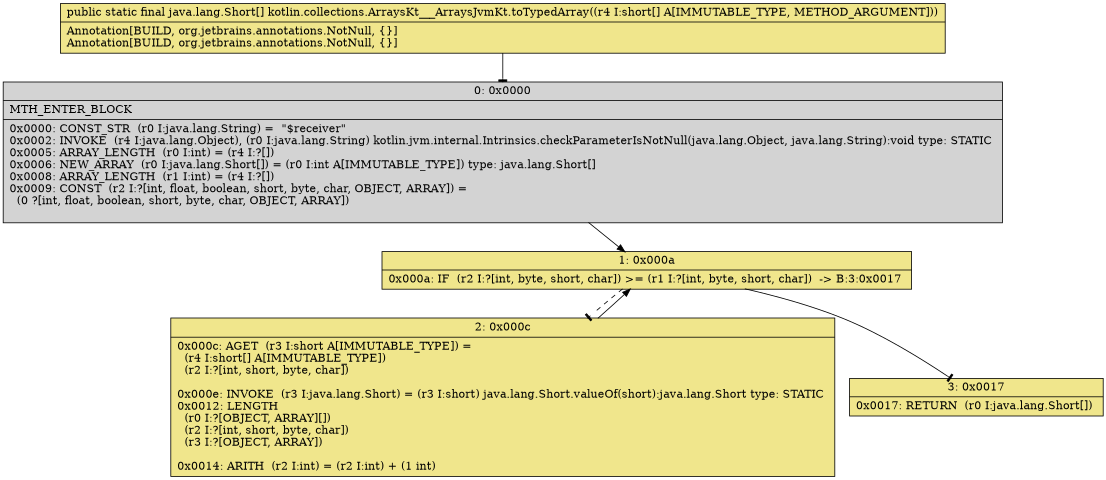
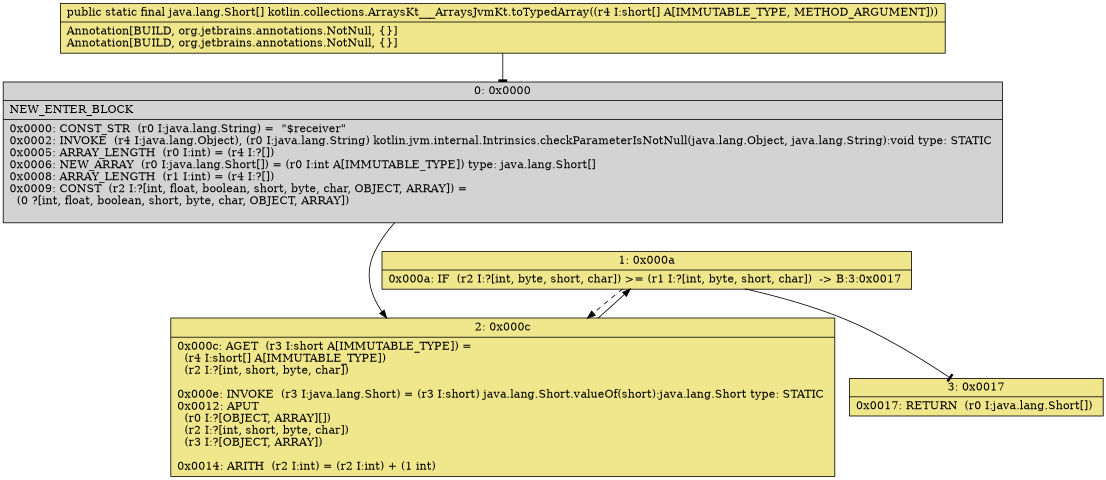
node "0: 0x0000": text "MTH_ENTER_BLOCK" -> "NEW_ENTER_BLOCK"
edge "0: 0x0000" -> "1: 0x000a": now "0: 0x0000" -> "2: 0x000c"
edge "1: 0x000a" -> "2: 0x000c": arrowhead tee -> normal
node "2: 0x000c": text "0x0012: LENGTH" -> "0x0012: APUT"
